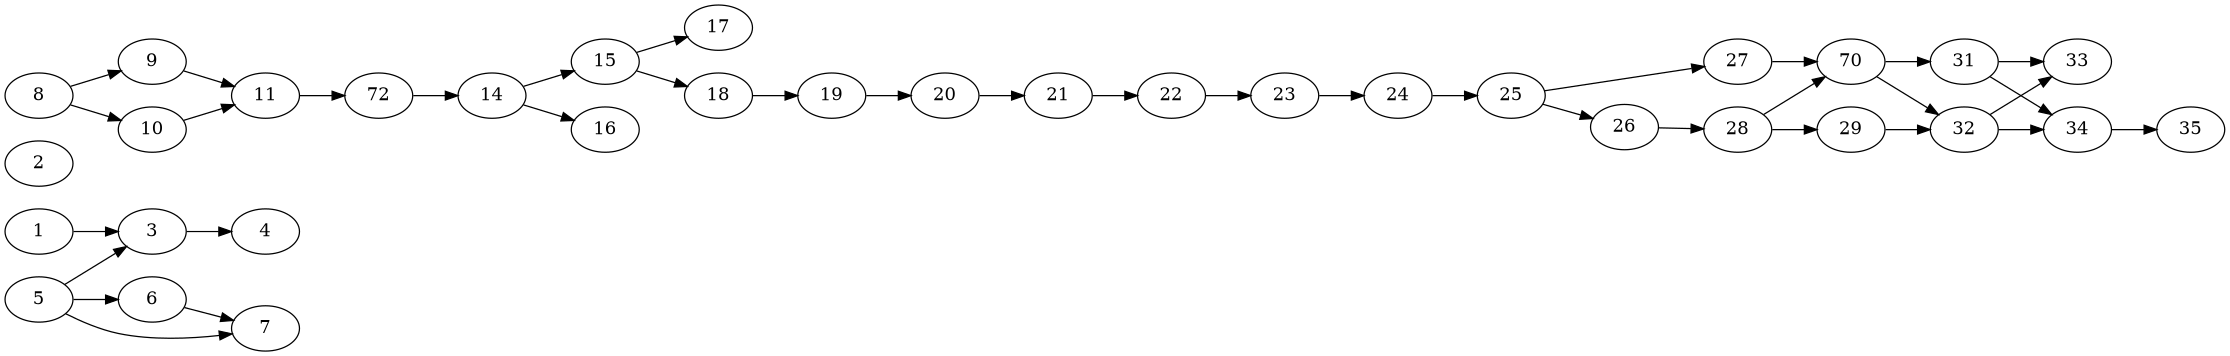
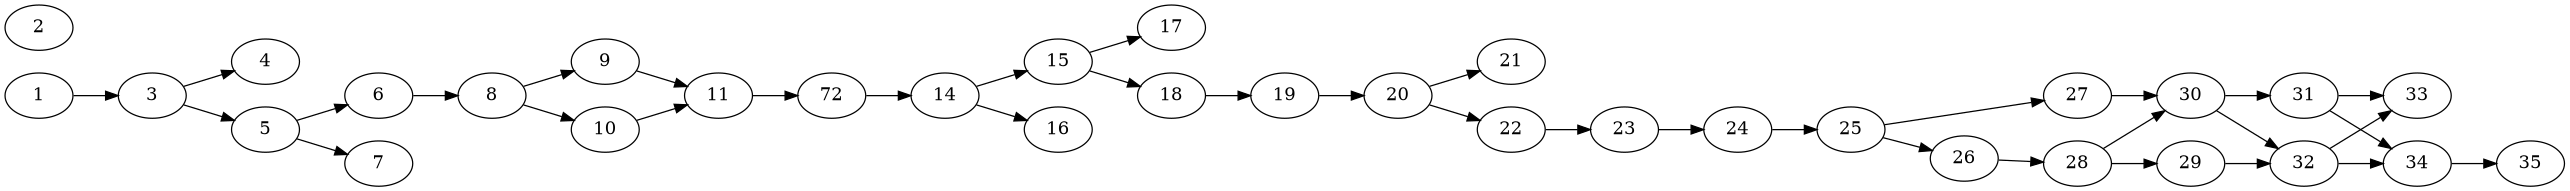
node "70": label "70" -> "30"
edge "21" -> "22": now "20" -> "22"
edge "5" -> "3": reversed
edge "6" -> "7": now "6" -> "8"
